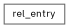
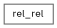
node "rel_entry": label "rel_entry" -> "rel_rel"
